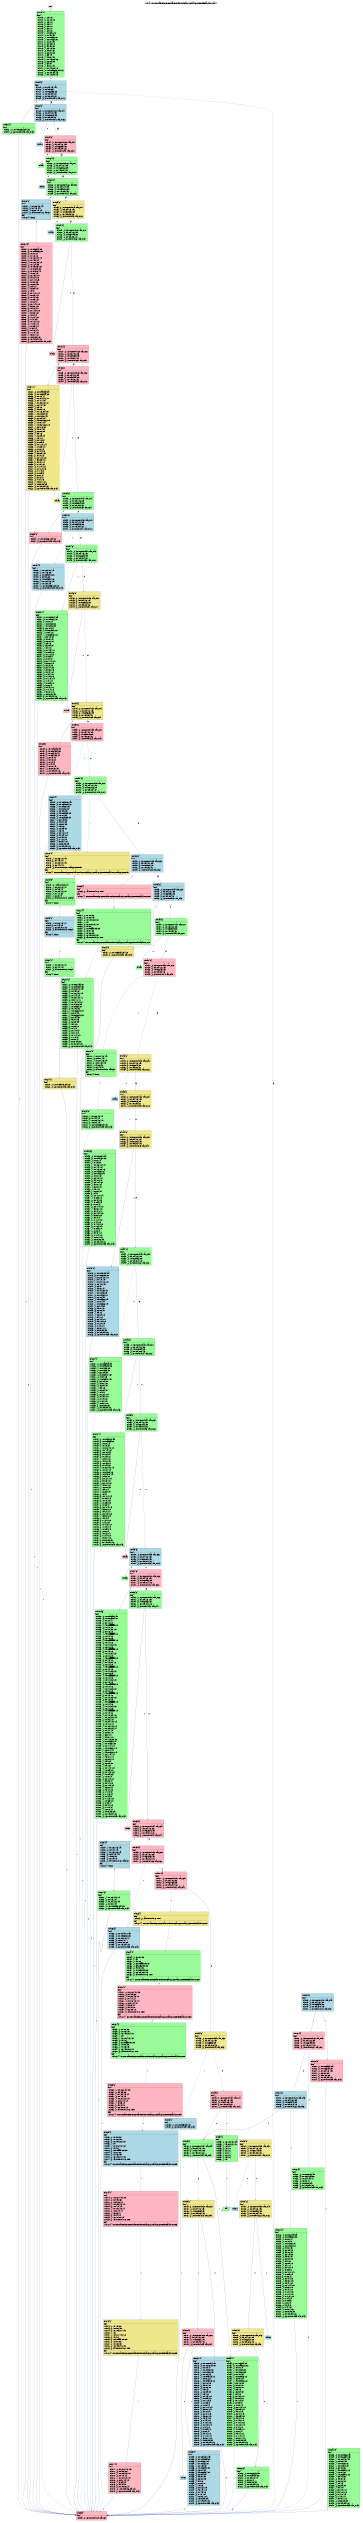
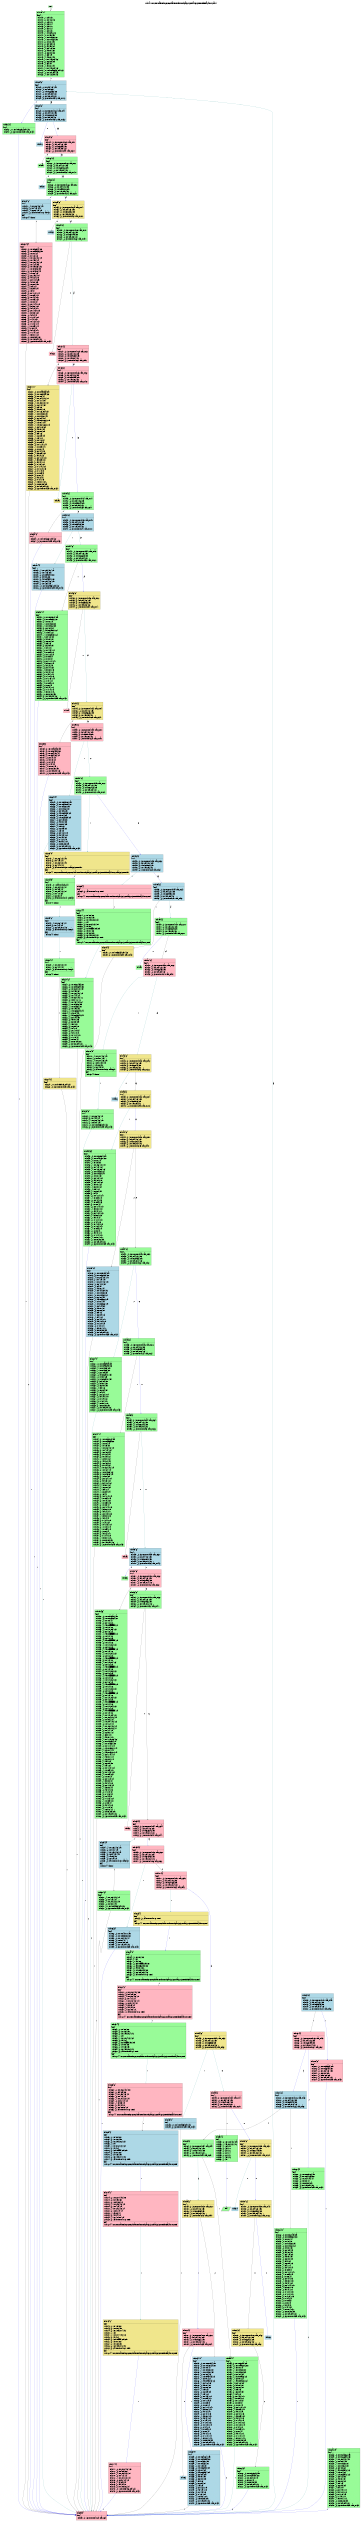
edge "0x401baf [28]" -> "0x401c8f [28]": now "0x401baf [28]" -> "0x401bcb [28]"
